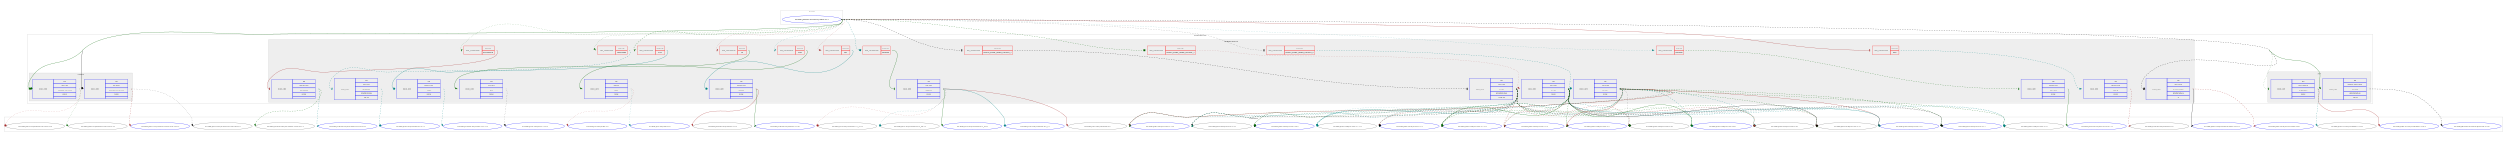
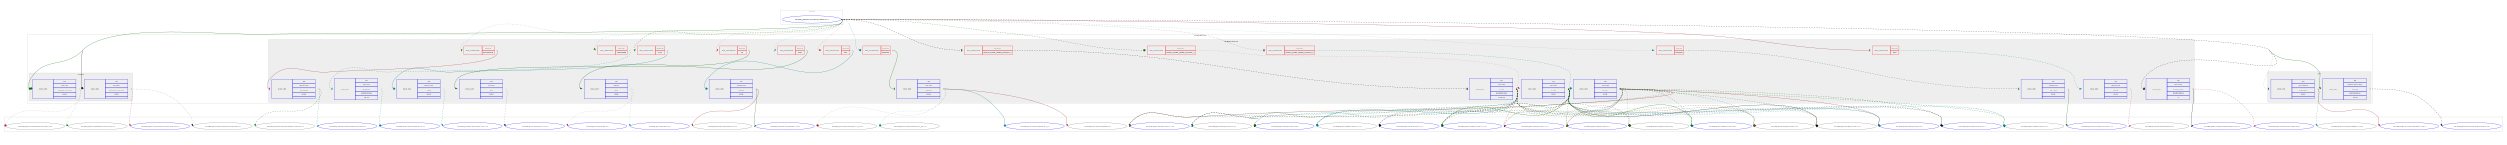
node "portage://sys-libs/readline-8.0_p1-r1": removed
